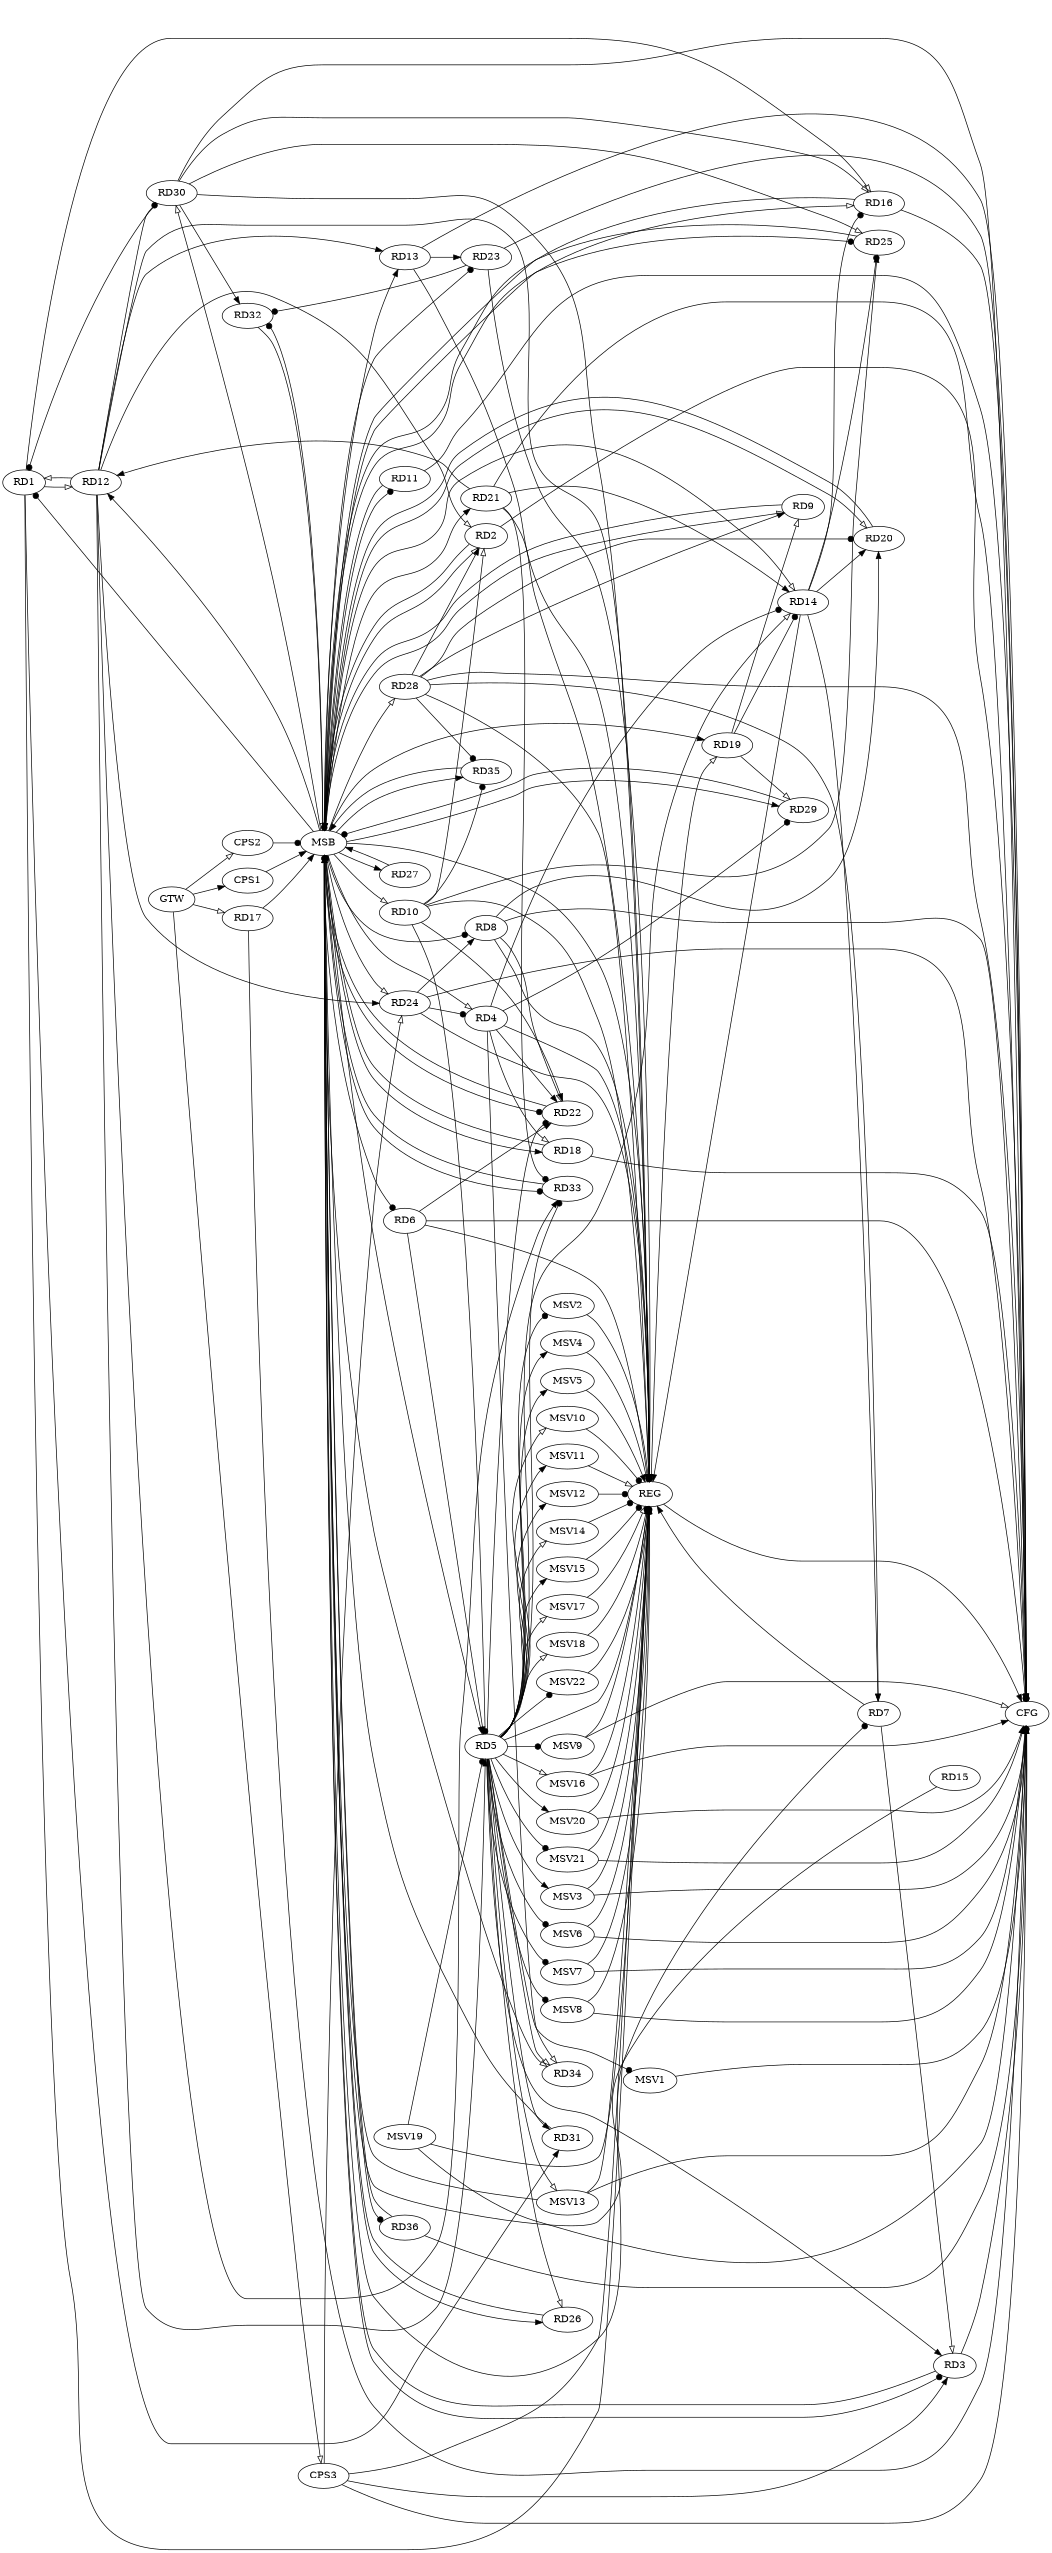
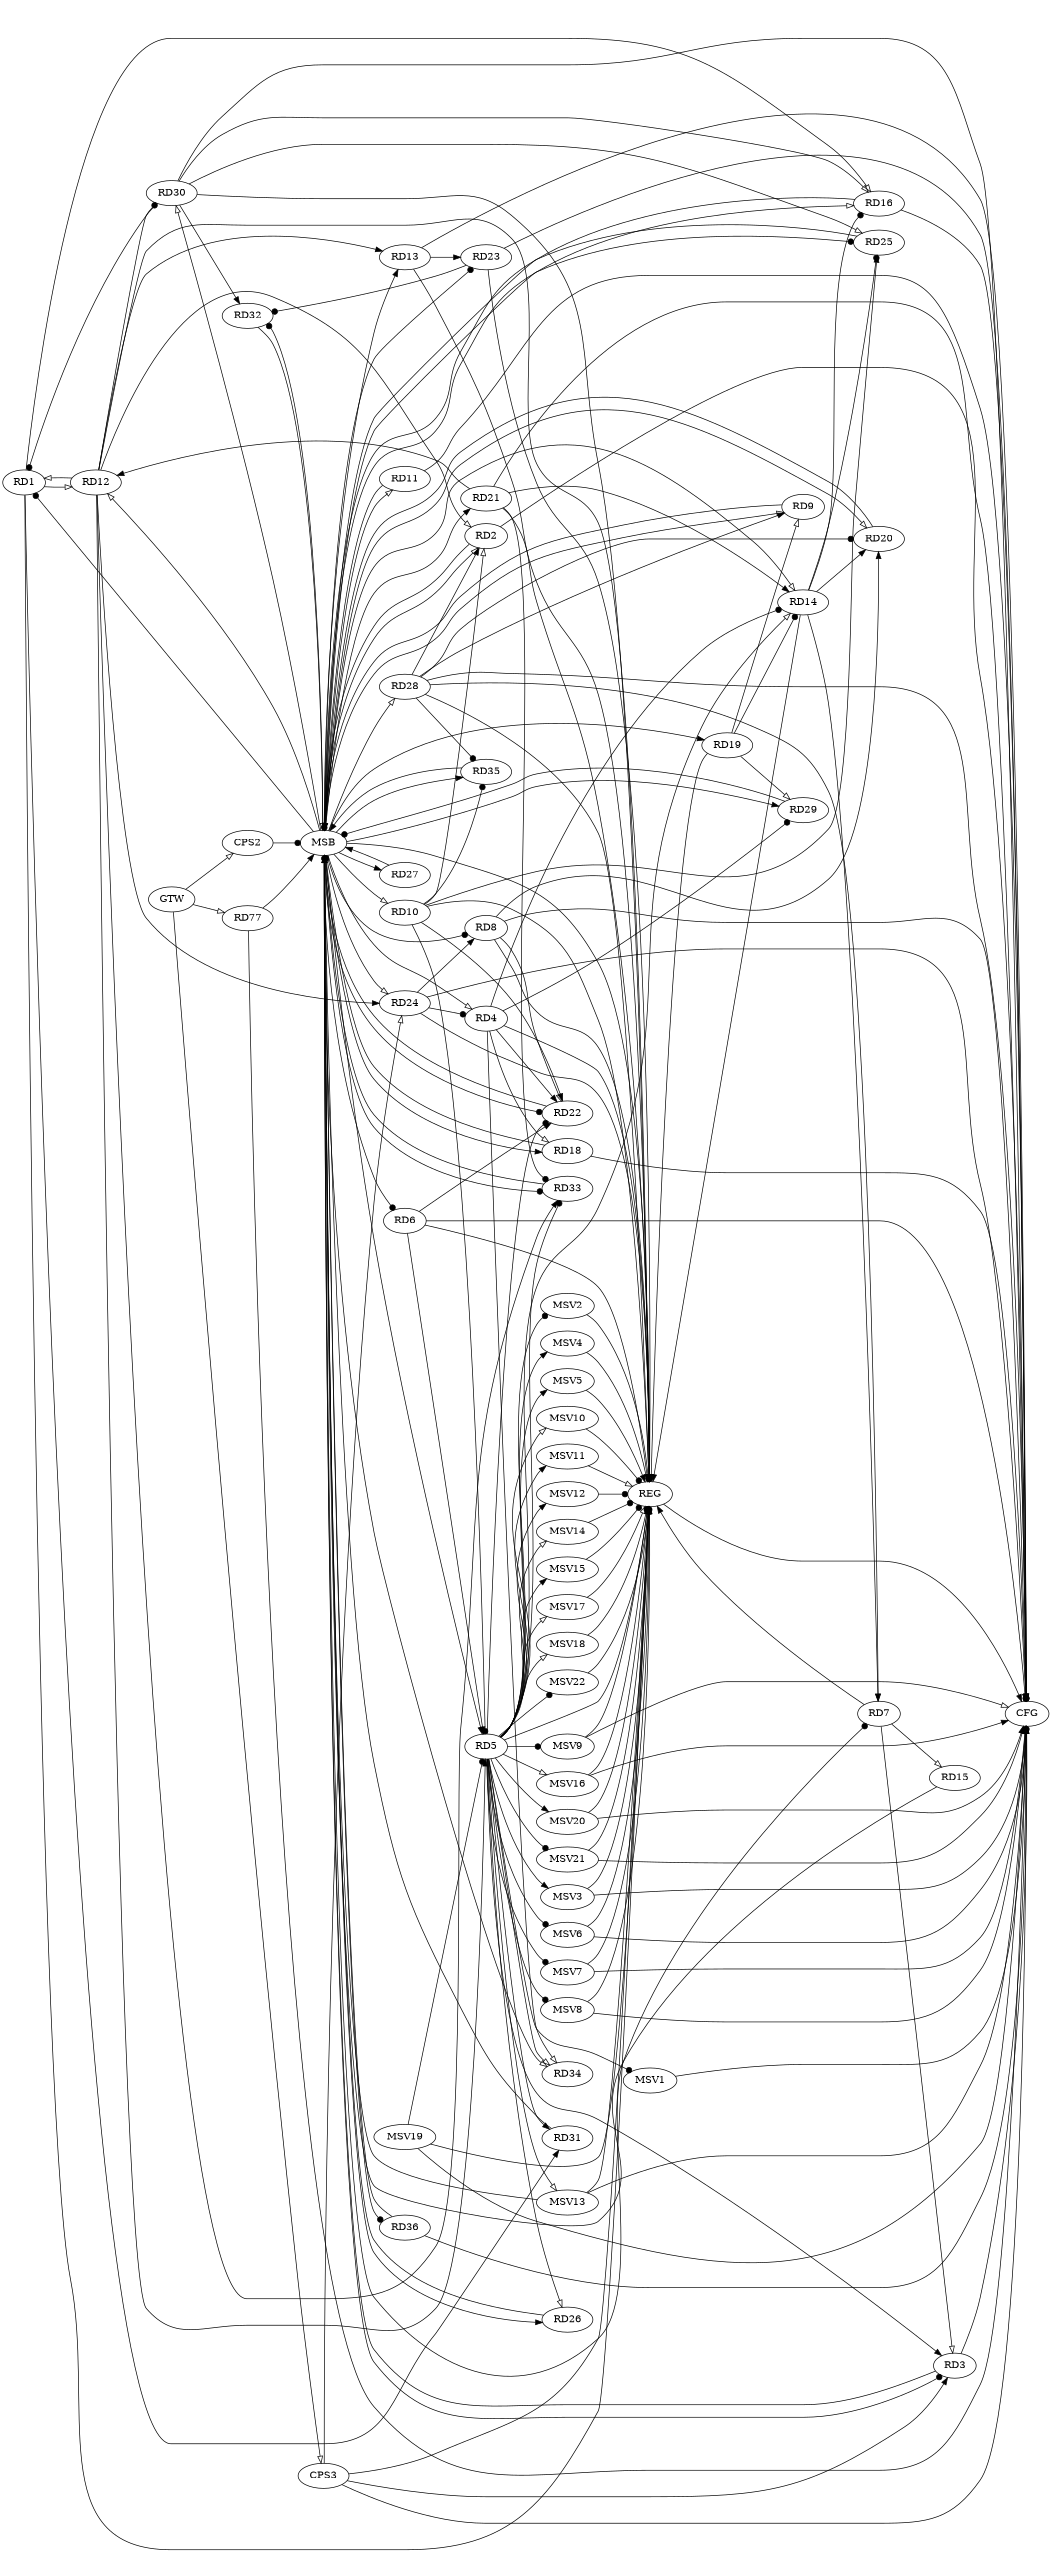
edge "MSB" -> "RD12": arrowhead normal -> onormal
edge "MSB" -> "RD11": arrowhead dot -> onormal
node "CPS1": removed
node "RD17": label "RD17" -> "RD77"
edge "REG" -> "RD19": reversed
edge "RD7" -> "RD15": added
